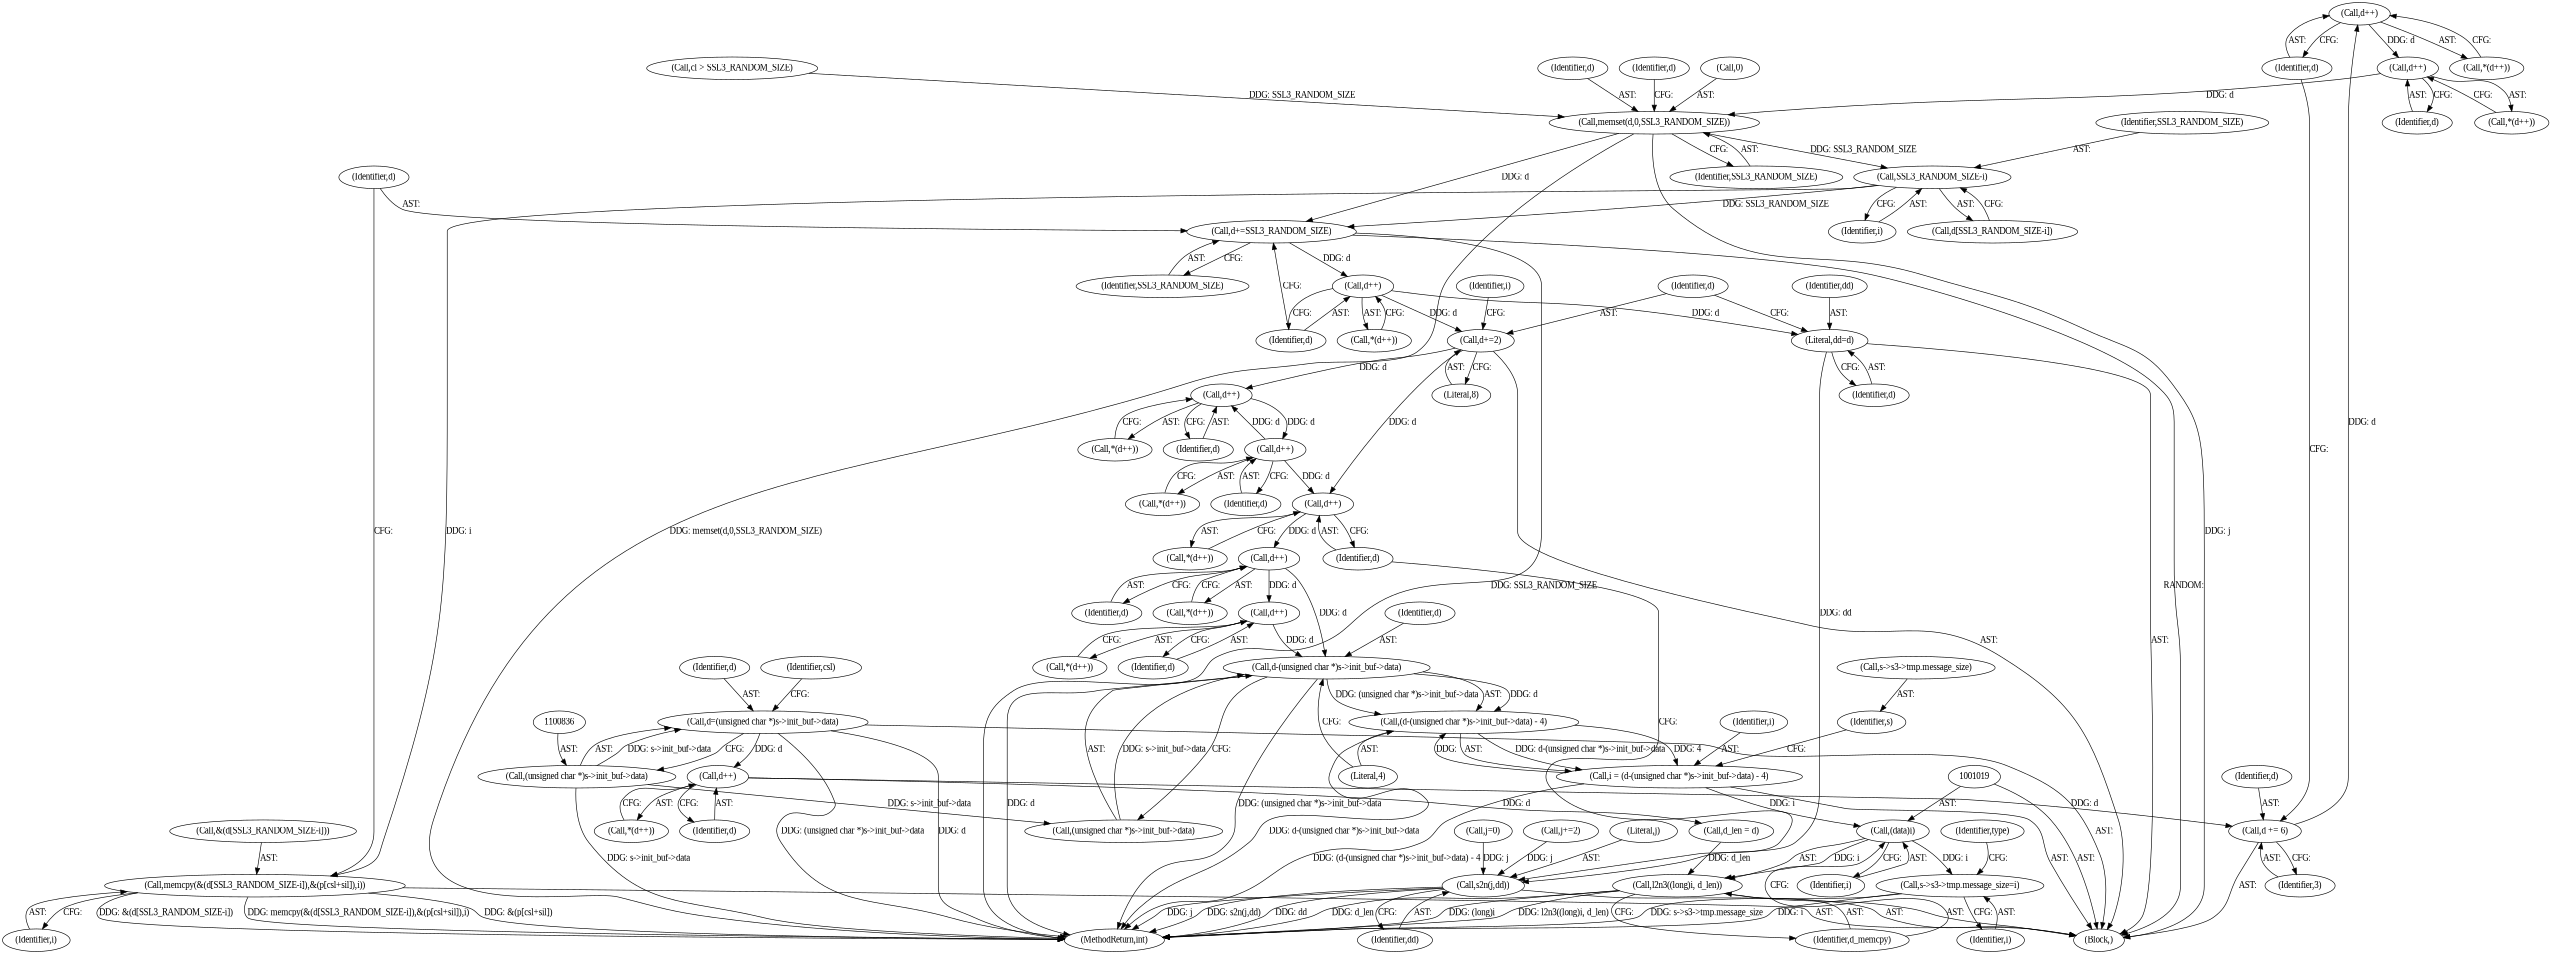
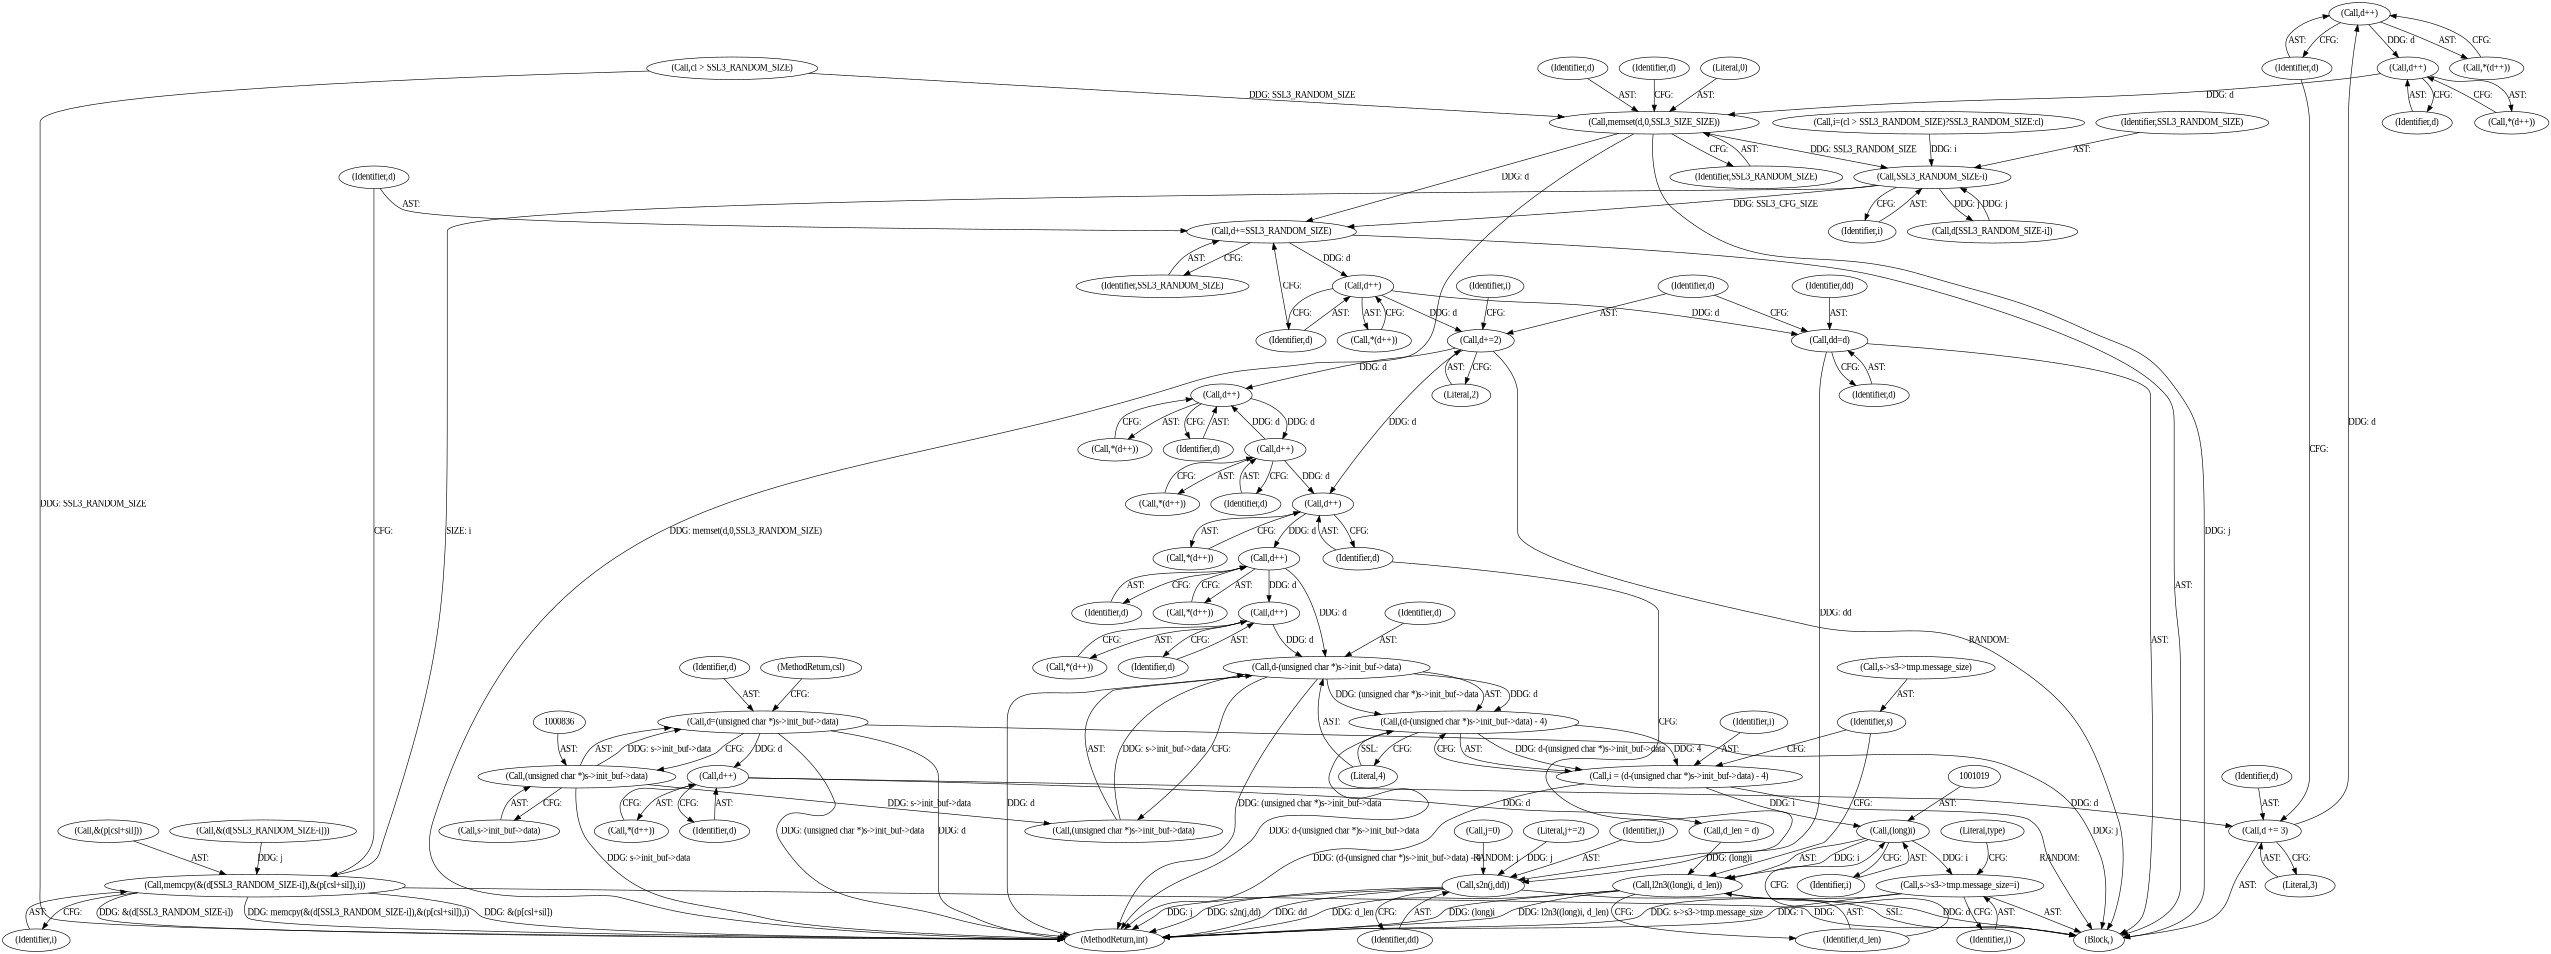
node "(Call,0)": label "(Call,0)" -> "(Literal,0)"
node "(Call,memset(d,0,SSL3_RANDOM_SIZE))": label "(Call,memset(d,0,SSL3_RANDOM_SIZE))" -> "(Call,memset(d,0,SSL3_SIZE_SIZE))"
node "(Call,i=(cl > SSL3_RANDOM_SIZE)?SSL3_RANDOM_SIZE:cl)": added
edge "(Call,SSL3_RANDOM_SIZE-i)" -> "(Call,d+=SSL3_RANDOM_SIZE)": label "DDG: SSL3_RANDOM_SIZE" -> "DDG: SSL3_CFG_SIZE"
edge "(Call,SSL3_RANDOM_SIZE-i)" -> "(Call,d[SSL3_RANDOM_SIZE-i])": label "AST: " -> "DDG: j"
edge "(Call,d[SSL3_RANDOM_SIZE-i])" -> "(Call,SSL3_RANDOM_SIZE-i)": label "CFG: " -> "DDG: j"
node "(Literal,dd=d)": label "(Literal,dd=d)" -> "(Call,dd=d)"
node "(Literal,8)": label "(Literal,8)" -> "(Literal,2)"
edge "(Call,SSL3_RANDOM_SIZE-i)" -> "(Call,memcpy(&(d[SSL3_RANDOM_SIZE-i]),&(p[csl+sil]),i))": label "DDG: i" -> "SIZE: i"
edge "(Call,d+=SSL3_RANDOM_SIZE)" -> "(Block,)": label "RANDOM: " -> "AST: "
edge "(Call,d+=SSL3_RANDOM_SIZE)" -> "(MethodReturn,int)": now "(Call,cl > SSL3_RANDOM_SIZE)" -> "(MethodReturn,int)"
edge "(Call,d+=2)" -> "(Block,)": label "AST: " -> "RANDOM: "
node "(Identifier,csl)": label "(Identifier,csl)" -> "(MethodReturn,csl)"
node "1100836": label "1100836" -> "1000836"
edge "(Literal,4)" -> "(Call,d-(unsigned char *)s->init_buf->data)": label "CFG: " -> "AST: "
edge "(Call,(d-(unsigned char *)s->init_buf->data) - 4)" -> "(Literal,4)": added, label "CFG:"
edge "(Literal,4)" -> "(Call,(d-(unsigned char *)s->init_buf->data) - 4)": label "AST: " -> "SSL: "
edge "(Call,i = (d-(unsigned char *)s->init_buf->data) - 4)" -> "(Call,(d-(unsigned char *)s->init_buf->data) - 4)": label "DDG: " -> "CFG: "
node "(Call,&(p[csl+sil]))": added
node "(Call,s->init_buf->data)": added
node "(Call,j+=2)": label "(Call,j+=2)" -> "(Literal,j+=2)"
node "(Literal,j)": label "(Literal,j)" -> "(Identifier,j)"
node "(Call,(data)i)": label "(Call,(data)i)" -> "(Call,(long)i)"
node "(Identifier,type)": label "(Identifier,type)" -> "(Literal,type)"
edge "(Call,d=(unsigned char *)s->init_buf->data)" -> "(Block,)": label "AST: " -> "DDG: j"
node "(Call,d += 6)": label "(Call,d += 6)" -> "(Call,d += 3)"
edge "1001019" -> "(Block,)": now "(Call,s->s3->tmp.message_size=i)" -> "(Block,)"
edge "(Identifier,s)" -> "(Call,l2n3((long)i, d_len))": added, label "CFG:"
edge "(Call,&(d[SSL3_RANDOM_SIZE-i]))" -> "(Call,memcpy(&(d[SSL3_RANDOM_SIZE-i]),&(p[csl+sil]),i))": label "AST: " -> "DDG: j"
edge "(Call,j=0)" -> "(Call,s2n(j,dd))": label "DDG: j" -> "RANDOM: j"
edge "(Call,d_len = d)" -> "(Call,l2n3((long)i, d_len))": label "DDG: d_len" -> "DDG: (long)i"
edge "(Call,i = (d-(unsigned char *)s->init_buf->data) - 4)" -> "(Block,)": label "AST: " -> "RANDOM: "
node "(Identifier,3)": label "(Identifier,3)" -> "(Literal,3)"
edge "(Call,memcpy(&(d[SSL3_RANDOM_SIZE-i]),&(p[csl+sil]),i))" -> "(Block,)": label "AST: " -> "DDG: "
edge "(Call,s2n(j,dd))" -> "(Block,)": label "AST: " -> "SSL: "
edge "(Call,l2n3((long)i, d_len))" -> "(Block,)": label "AST: " -> "DDG: d"
node "(Identifier,d_memcpy)": label "(Identifier,d_memcpy)" -> "(Identifier,d_len)"
